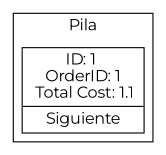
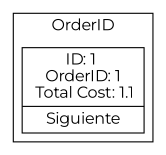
cluster "Pila": label "Pila" -> "OrderID"
